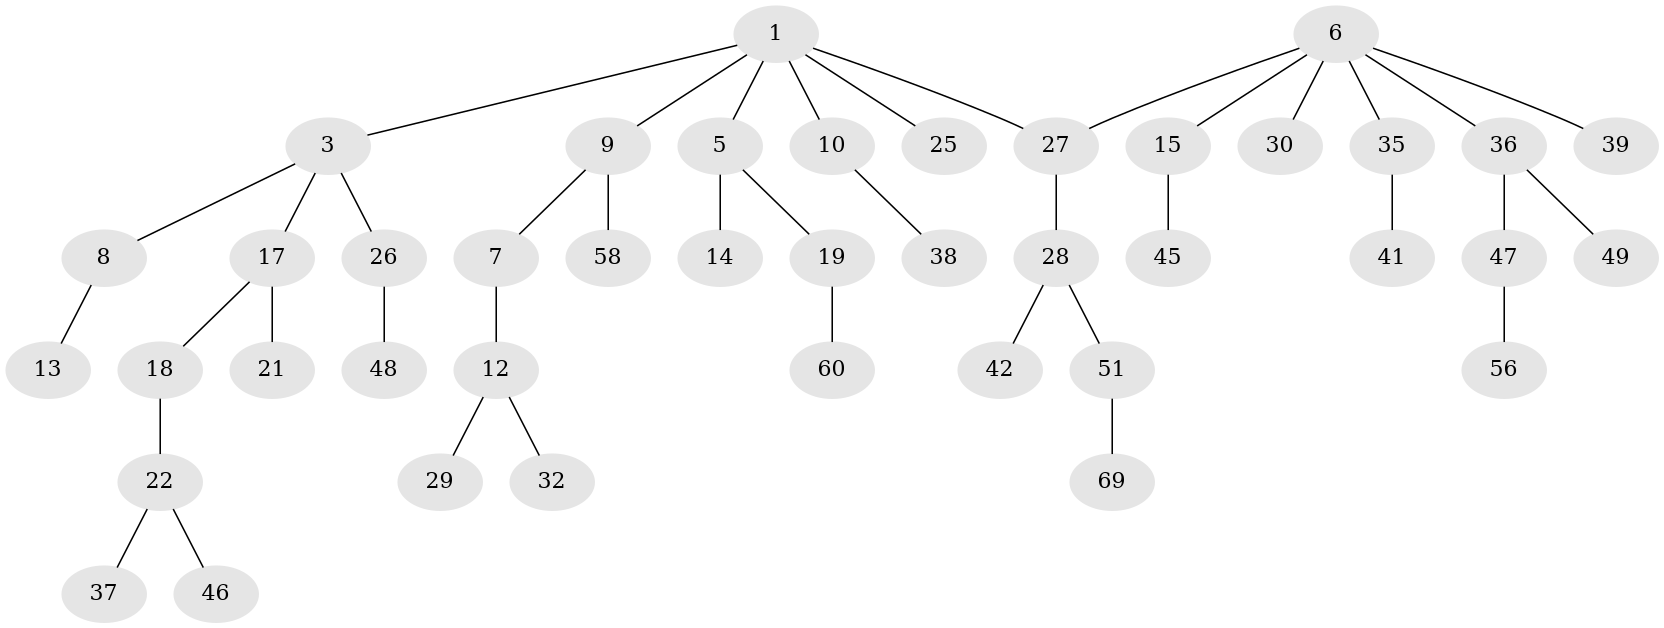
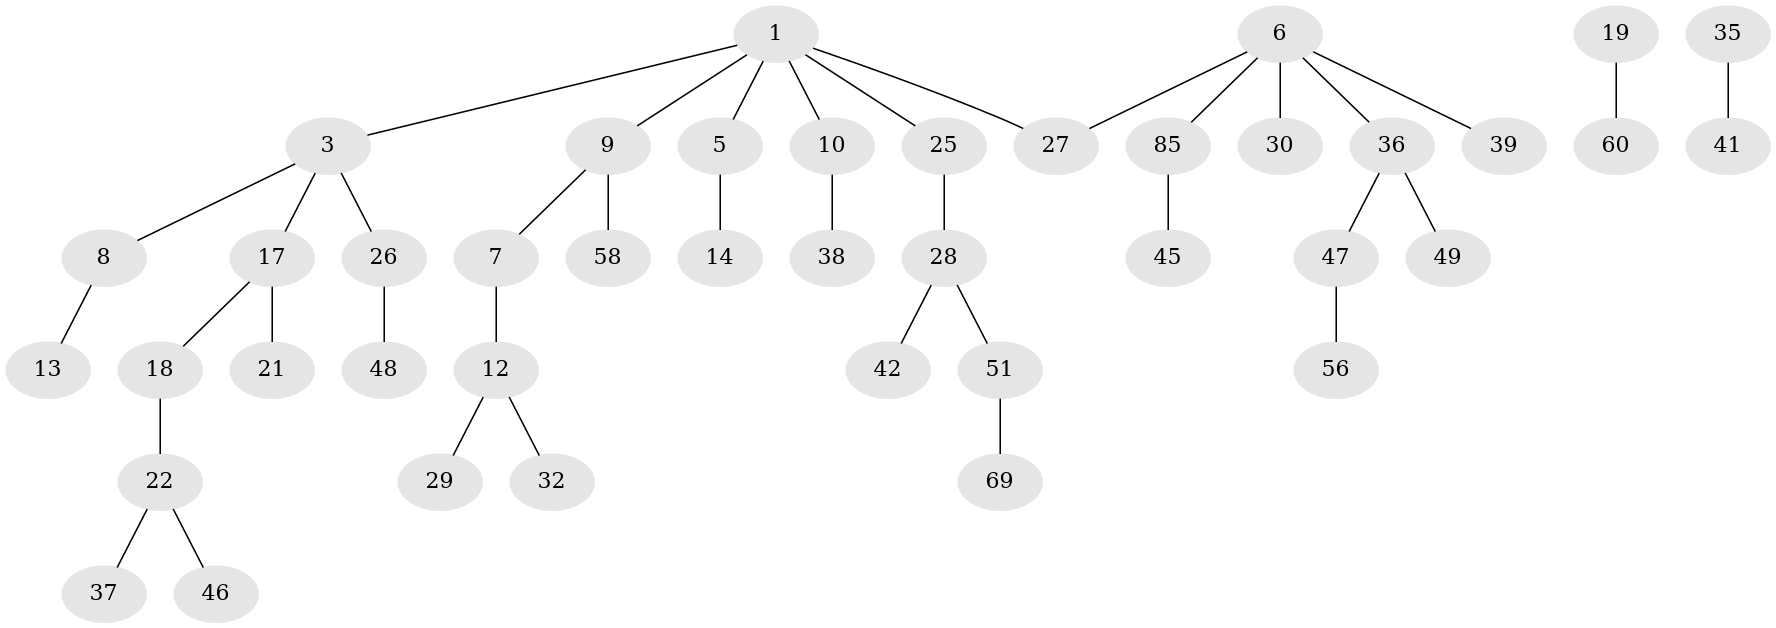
edge "6" -- "35": removed
node "15": label "15" -> "85"
edge "5" -- "19": removed
edge "27" -- "28": now "25" -- "28"
